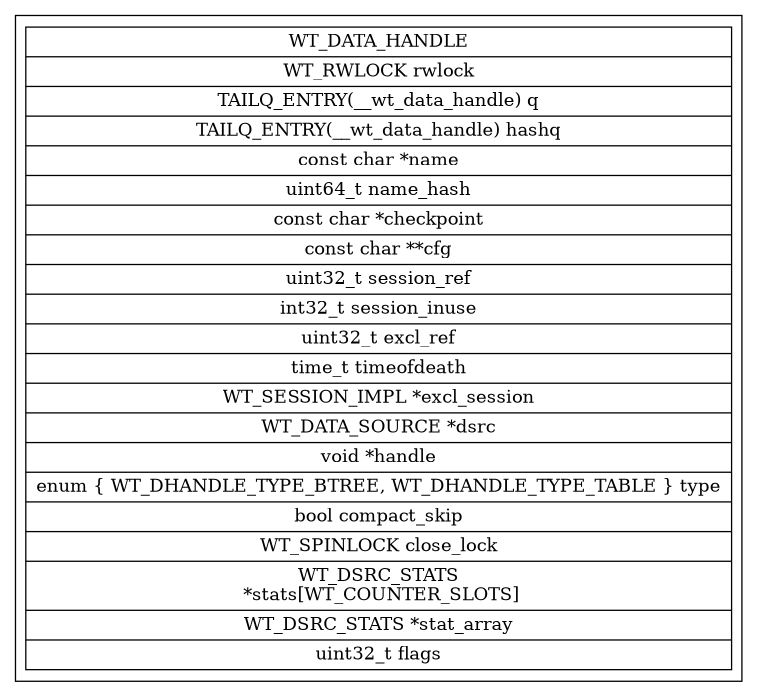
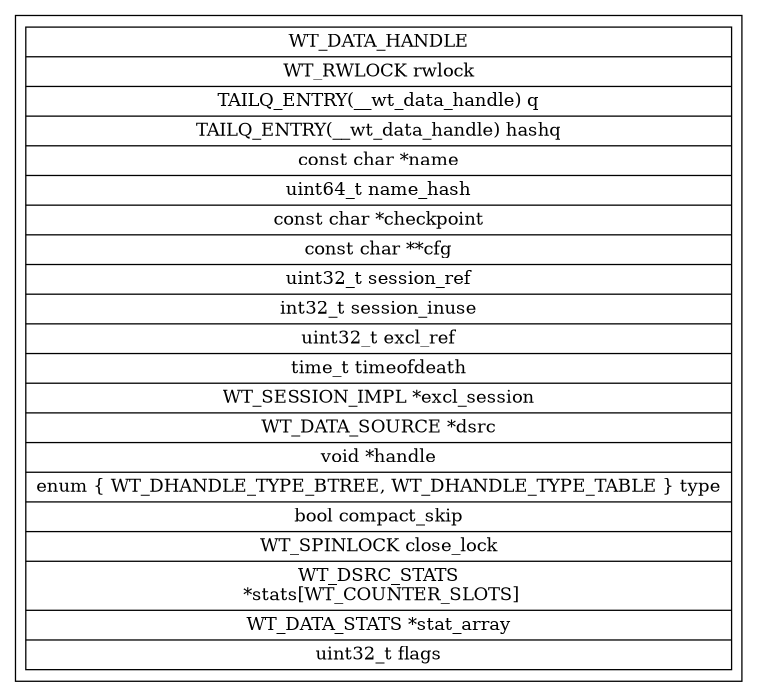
node "WT_DATA_HANDLE": text "WT_DSRC_STATS *stat_array" -> "WT_DATA_STATS *stat_array"
